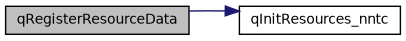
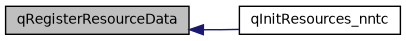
edge "qRegisterResourceData" -> "qInitResources_nntc": reversed
